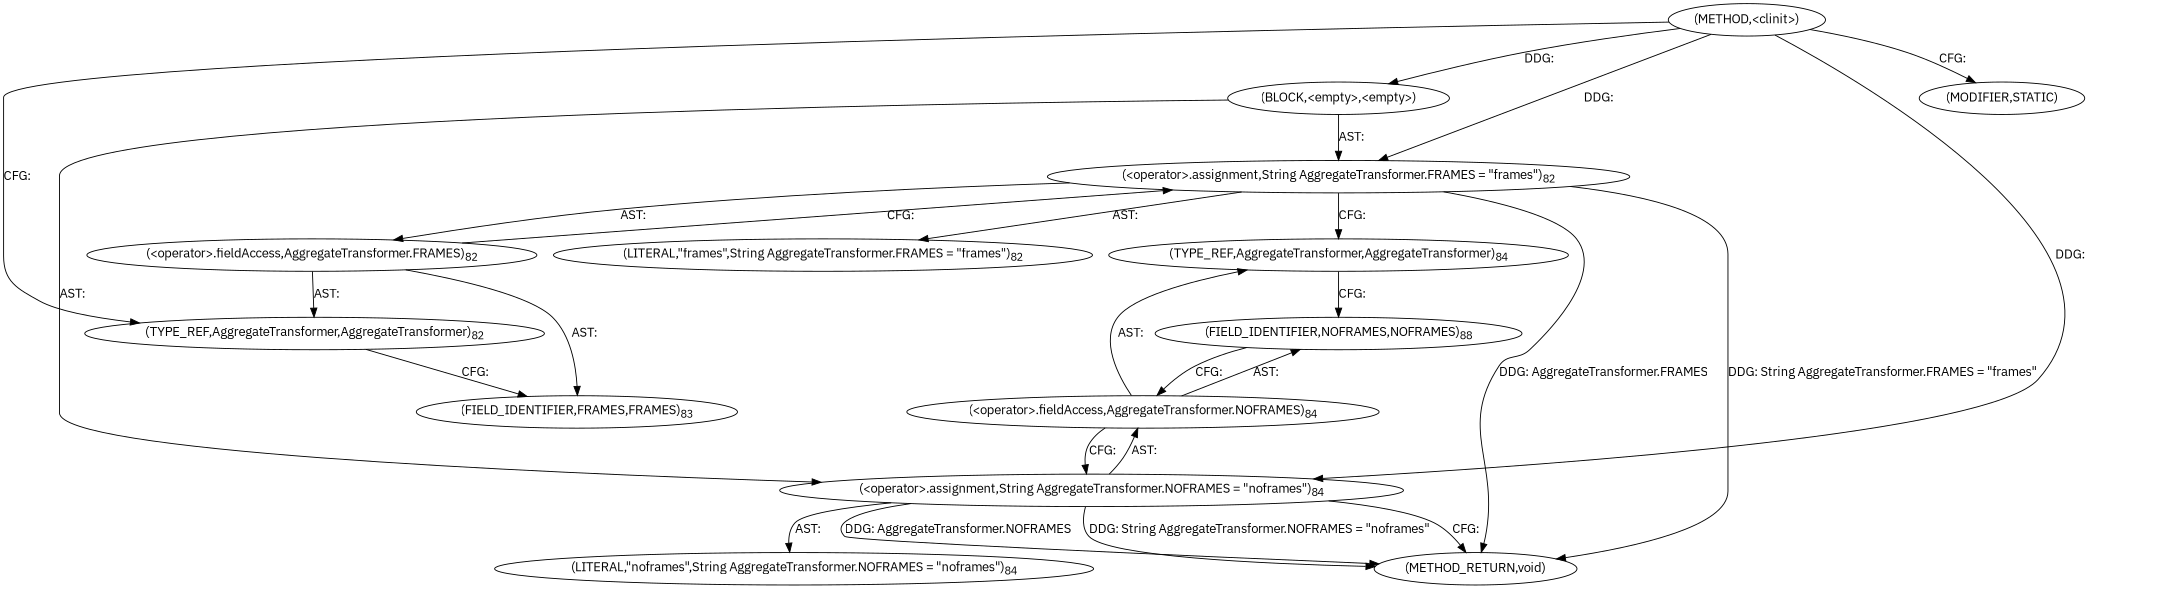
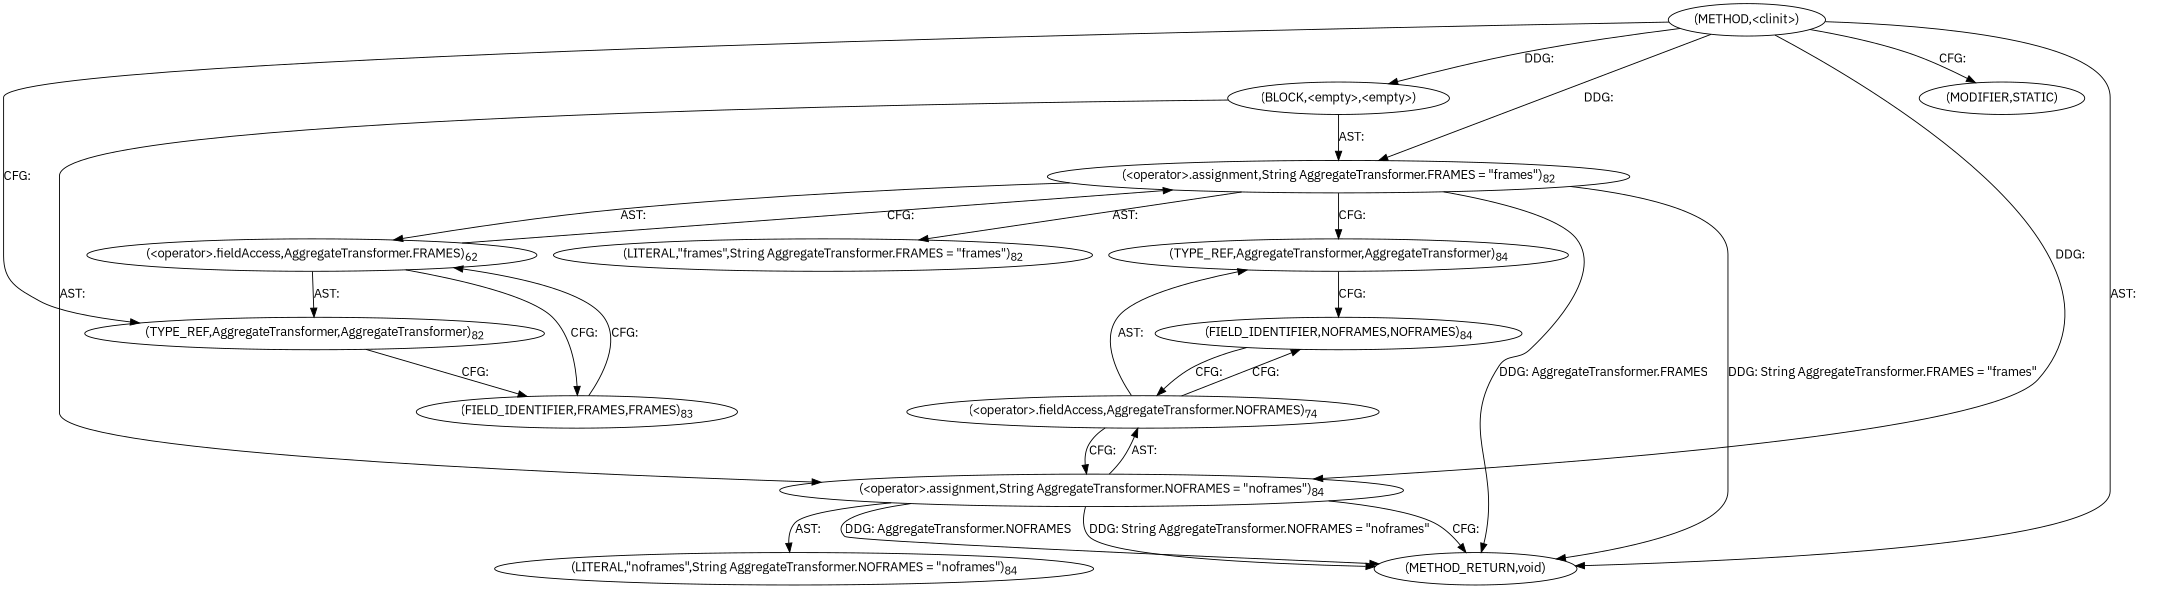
node "(<operator>.fieldAccess,AggregateTransformer.FRAMES)": text "82" -> "62"
edge "(FIELD_IDENTIFIER,FRAMES,FRAMES)" -> "(<operator>.fieldAccess,AggregateTransformer.FRAMES)": added, label "CFG:"
node "(FIELD_IDENTIFIER,NOFRAMES,NOFRAMES)": text "88" -> "84"
edge "(<operator>.fieldAccess,AggregateTransformer.FRAMES)" -> "(FIELD_IDENTIFIER,FRAMES,FRAMES)": label "AST: " -> "CFG: "
edge "(<operator>.fieldAccess,AggregateTransformer.NOFRAMES)" -> "(FIELD_IDENTIFIER,NOFRAMES,NOFRAMES)": label "AST: " -> "CFG: "
edge "(METHOD,<clinit>)" -> "(METHOD_RETURN,void)": added, label "AST:"
node "(<operator>.fieldAccess,AggregateTransformer.NOFRAMES)": text "84" -> "74"
